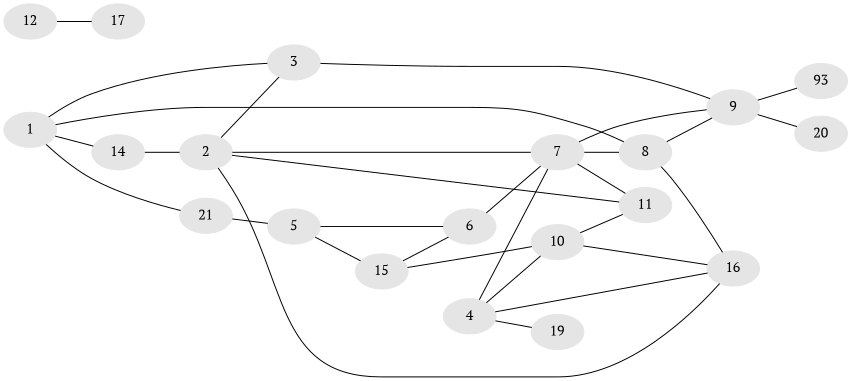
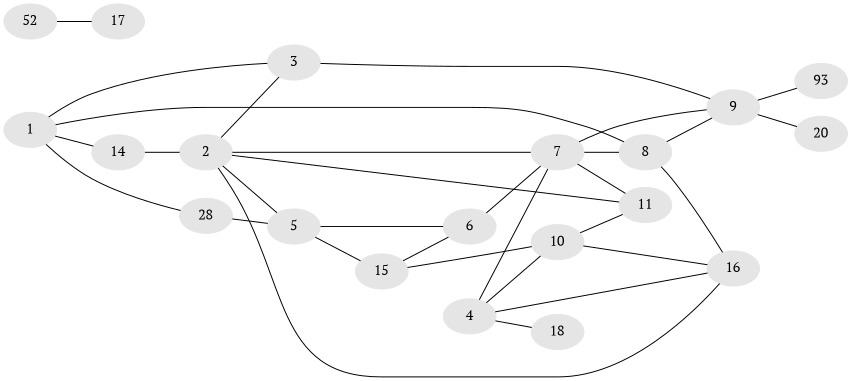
node "12": label "12" -> "52"
edge "2" -- "5": added
node "21": label "21" -> "28"
node "19": label "19" -> "18"
